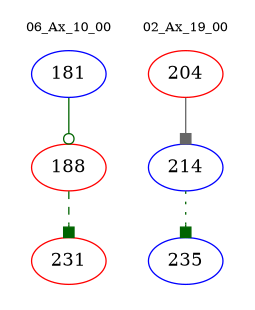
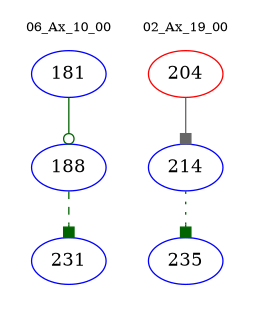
node "188": color red -> blue
node "231": color red -> blue
